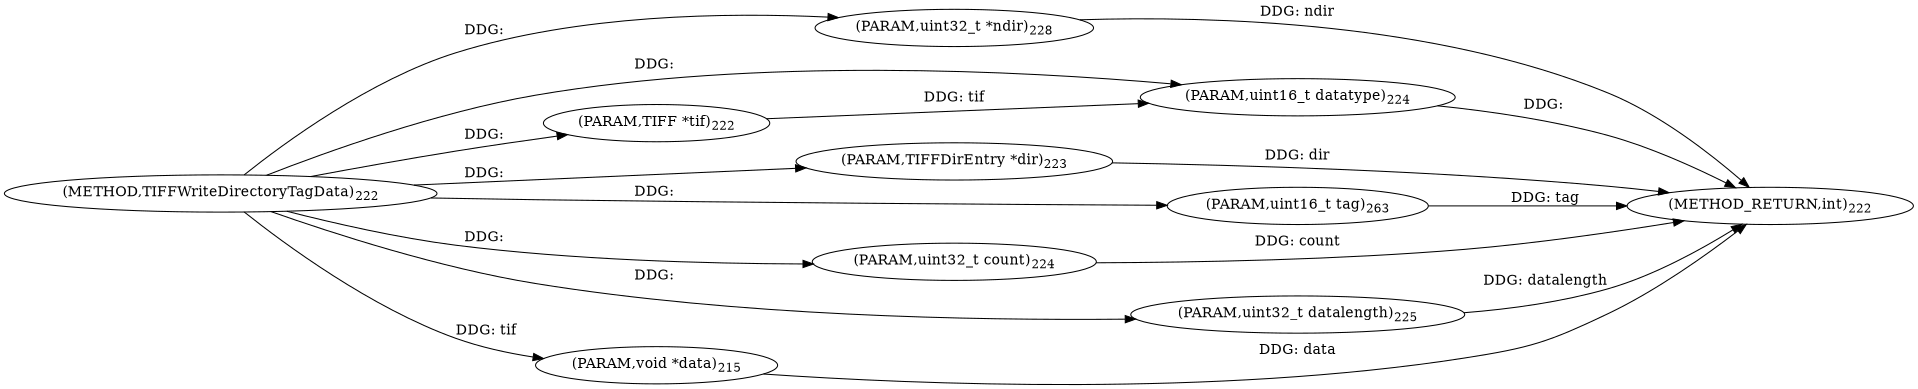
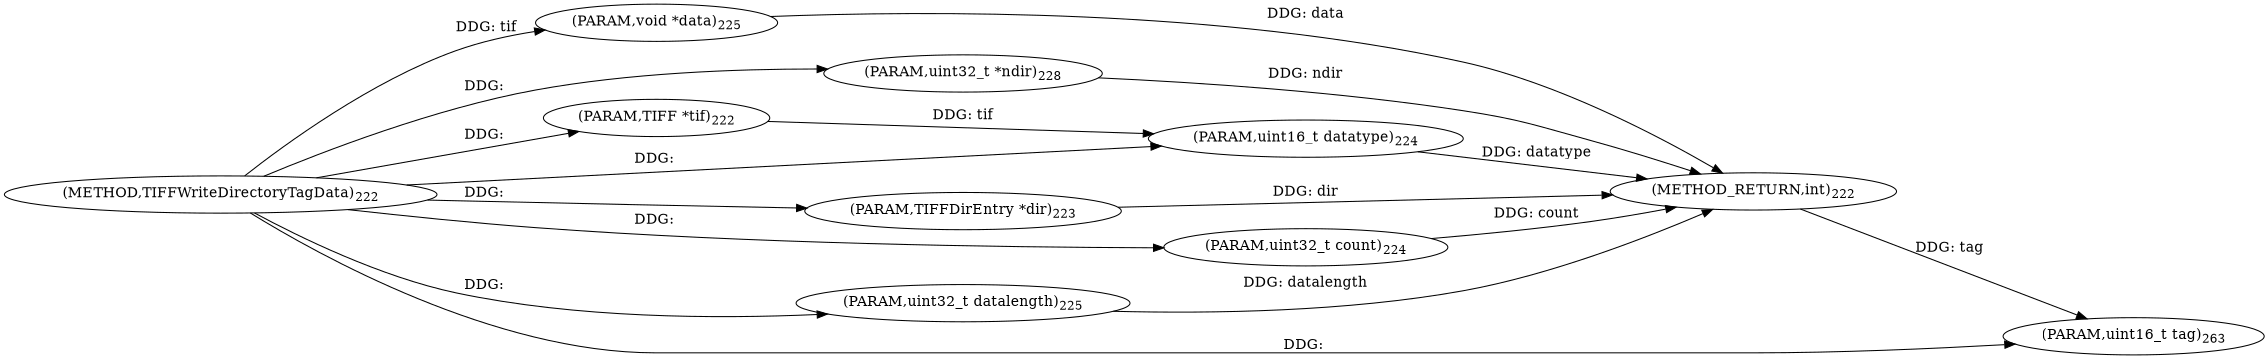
edge "(PARAM,uint16_t datatype)" -> "(METHOD_RETURN,int)": label "DDG: " -> "DDG: datatype"
edge "(PARAM,uint16_t tag)" -> "(METHOD_RETURN,int)": reversed
node "(PARAM,void *data)": text "215" -> "225"
